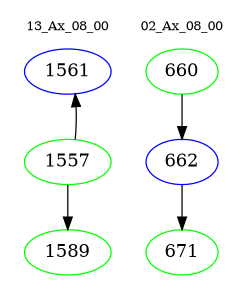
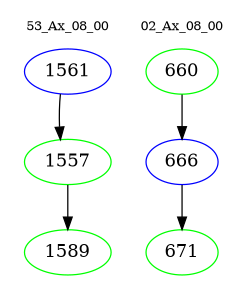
cluster "13_Ax_08_00": label "13_Ax_08_00" -> "53_Ax_08_00"
edge "1557" -> "1561": reversed
node "662": label "662" -> "666"
